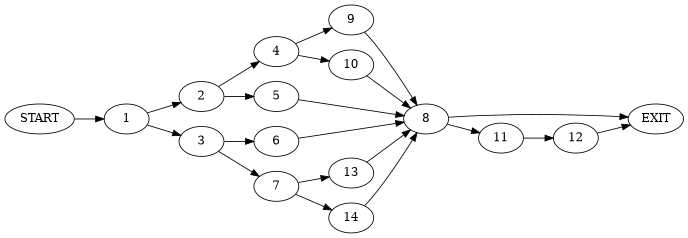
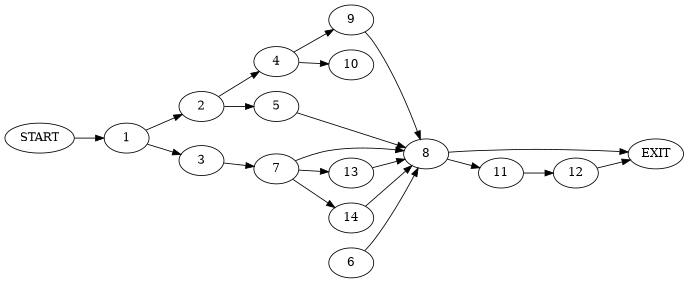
edge "10" -> "8": now "7" -> "8"
edge "3" -> "6": removed
